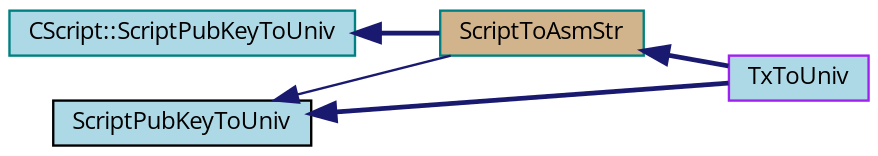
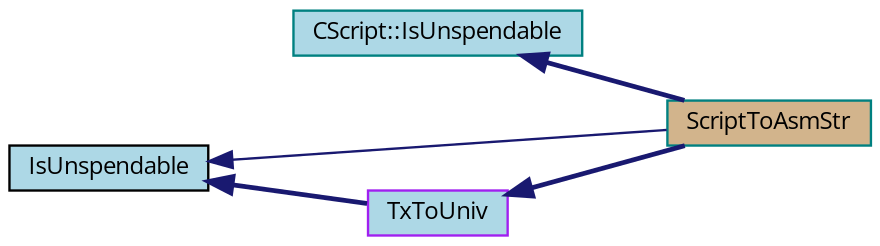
node "CScript::ScriptPubKeyToUniv": label "CScript::ScriptPubKeyToUniv" -> "CScript::IsUnspendable"
edge "TxToUniv" -> "ScriptToAsmStr": reversed
node "ScriptPubKeyToUniv": label "ScriptPubKeyToUniv" -> "IsUnspendable"
